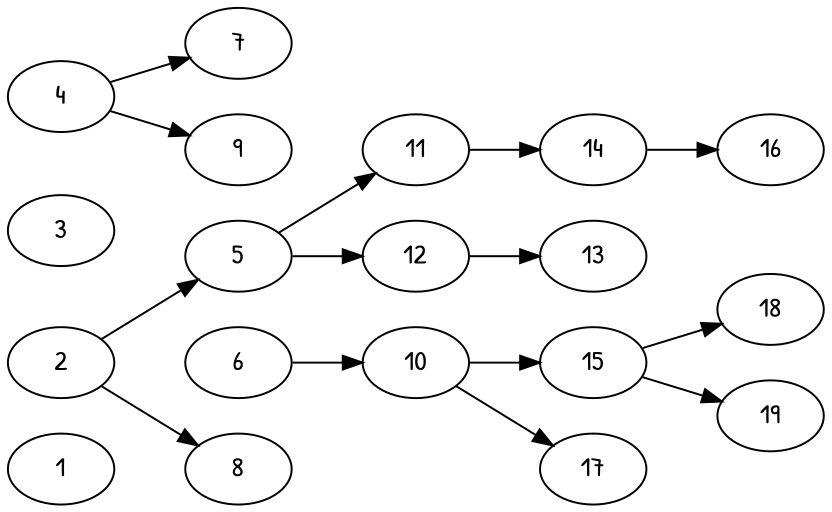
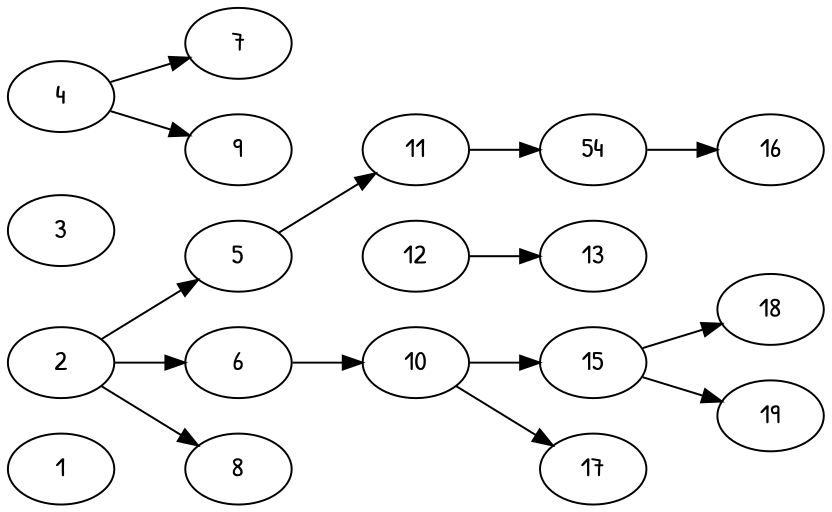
node "14": label "14" -> "54"
edge "5" -> "12": removed
edge "2" -> "6": added
